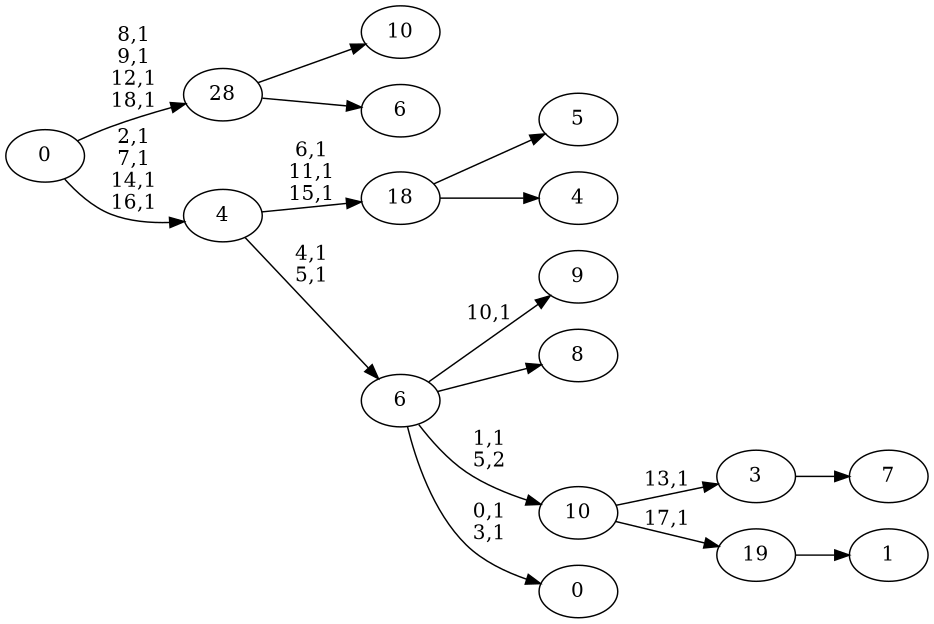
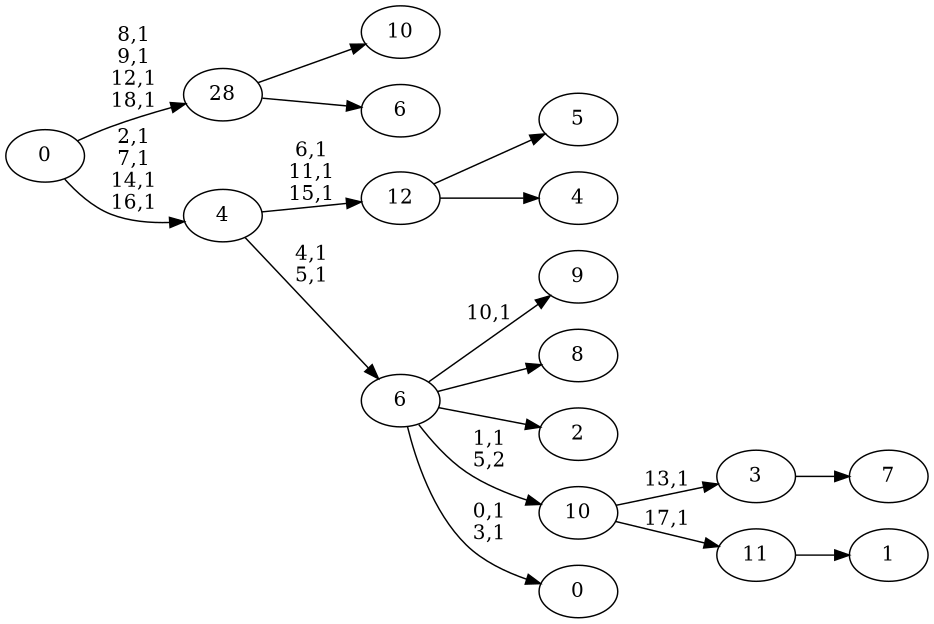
node "18": label "18" -> "12"
node "2": added
node "19": label "19" -> "11"
